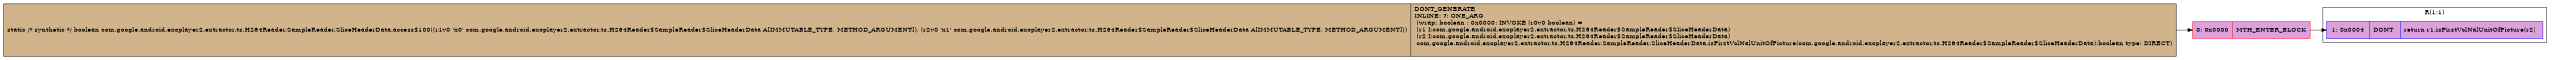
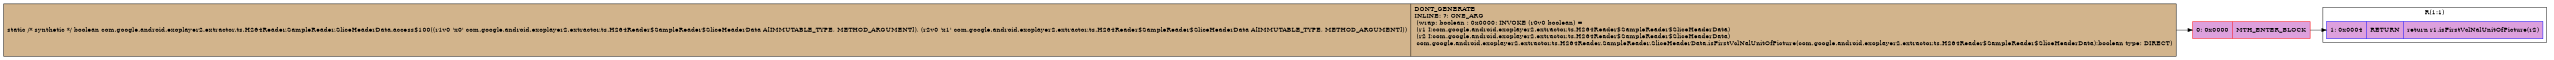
node "1: 0x0004": text "DONT" -> "RETURN"
